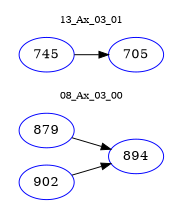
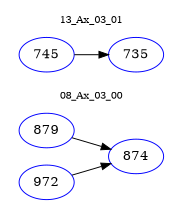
node "705": label "705" -> "735"
node "894": label "894" -> "874"
node "902": label "902" -> "972"
